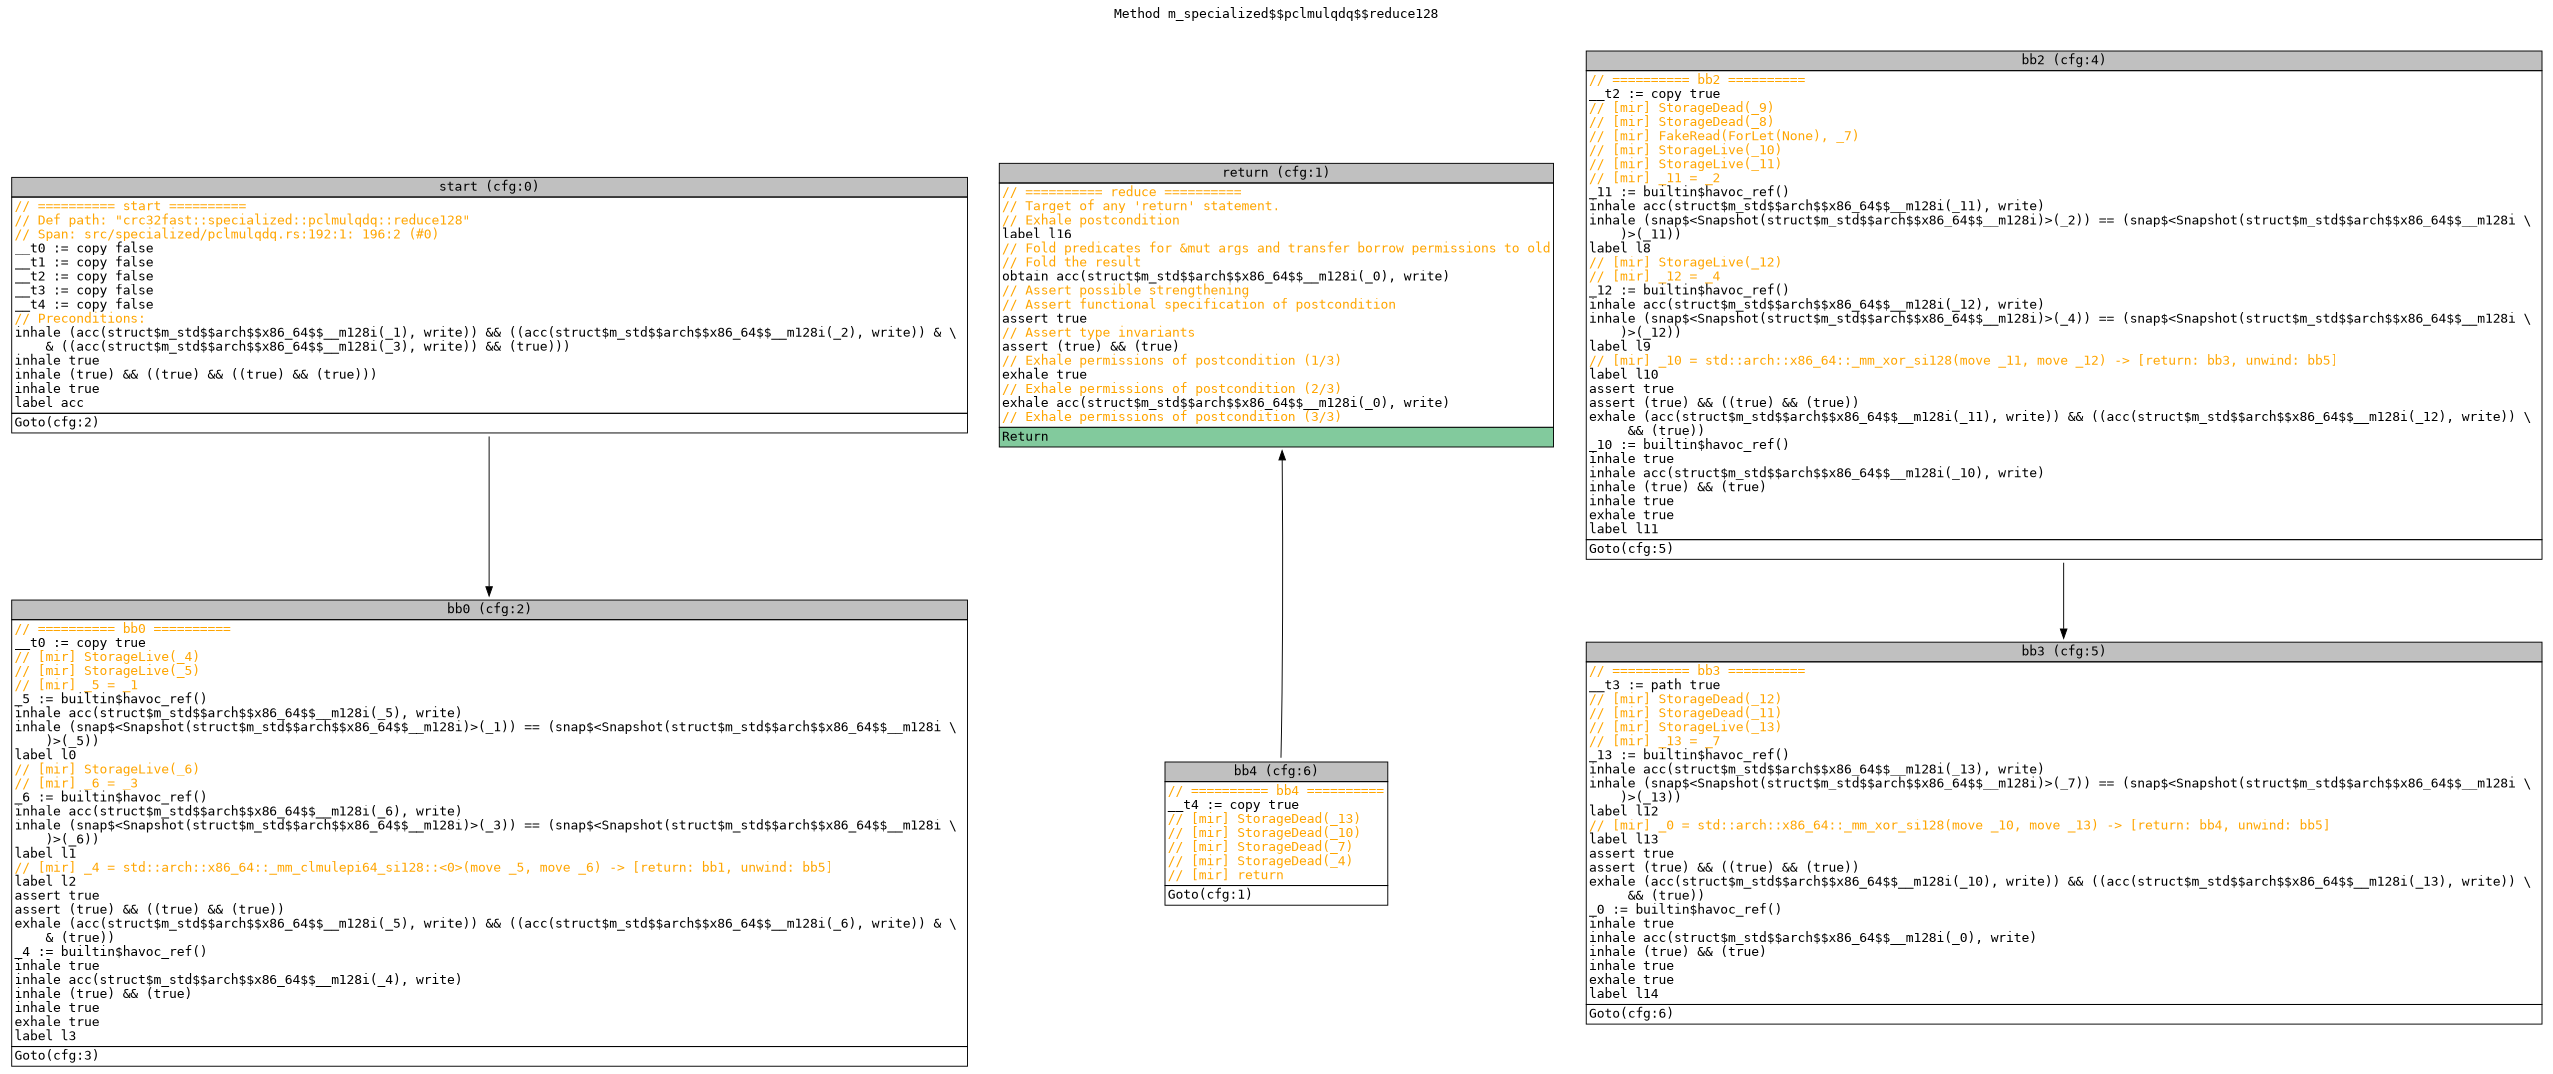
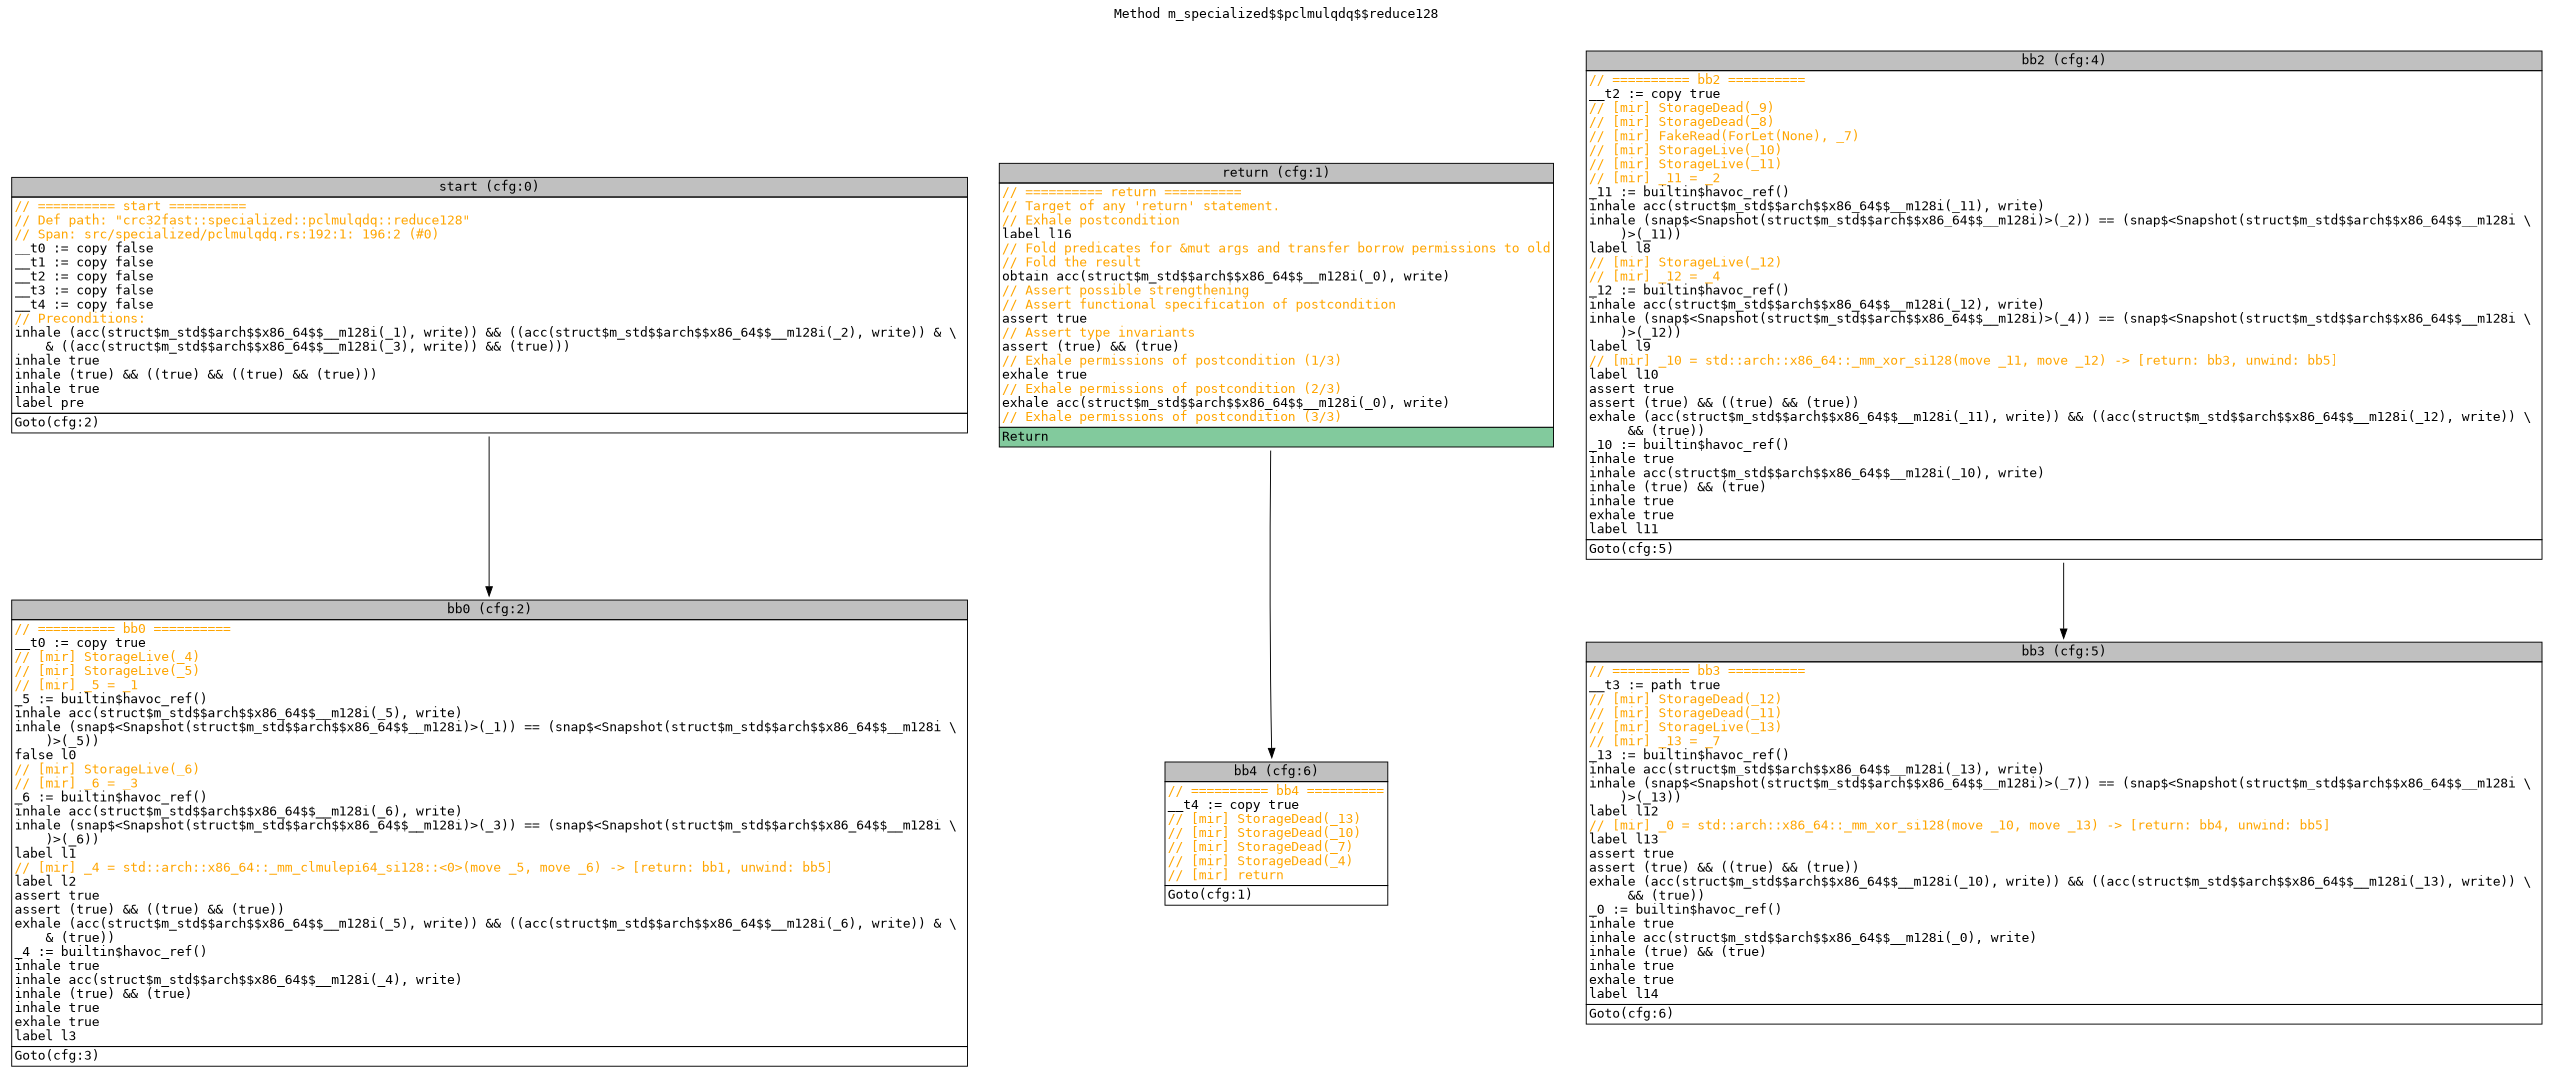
node "return (cfg:1)": text "// ========== reduce ==========" -> "// ========== return =========="
node "start (cfg:0)": text "label acc" -> "label pre"
edge "bb4 (cfg:6)" -> "return (cfg:1)": reversed
node "bb0 (cfg:2)": text "label l0" -> "false l0"
